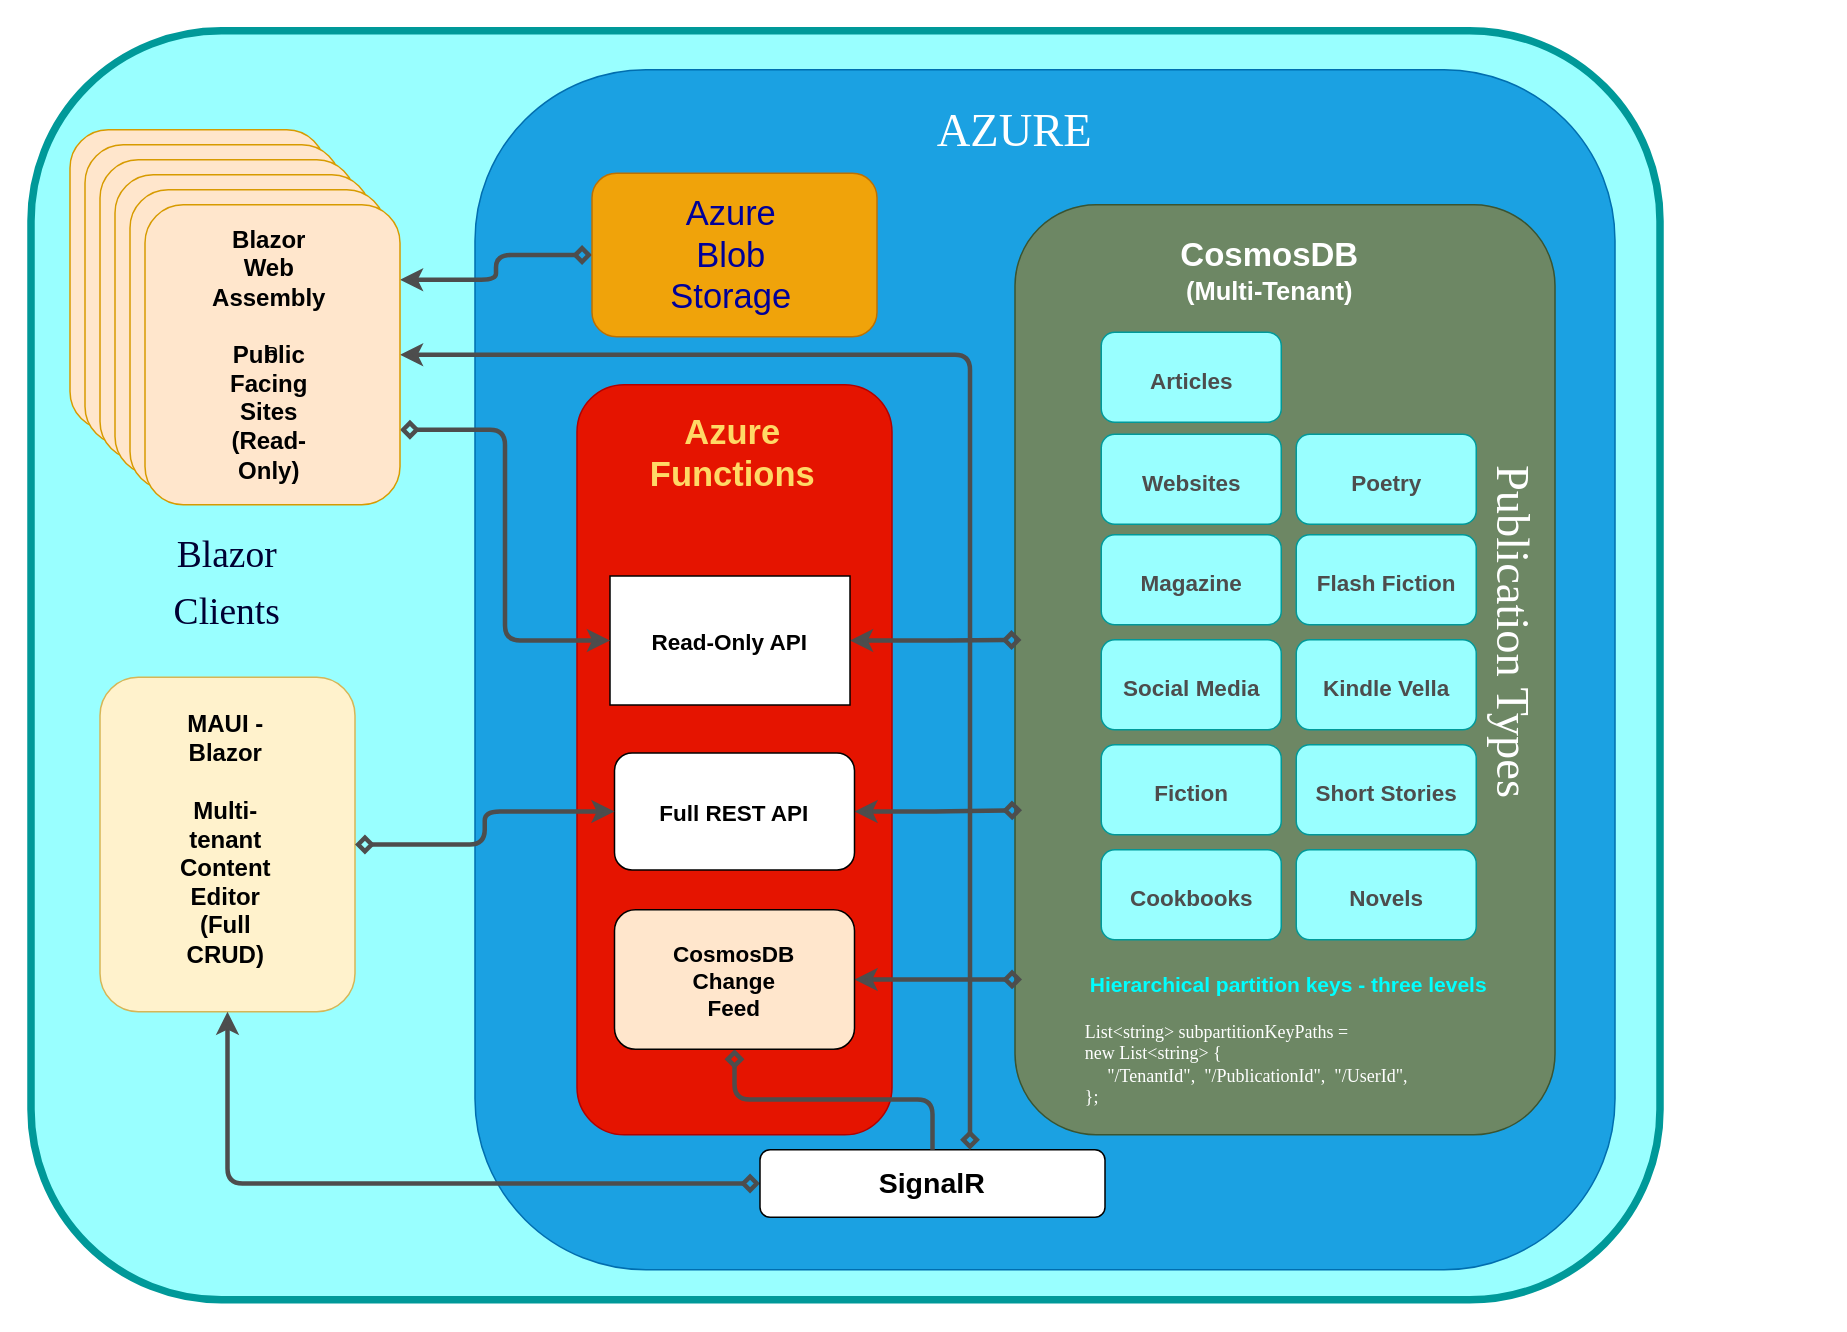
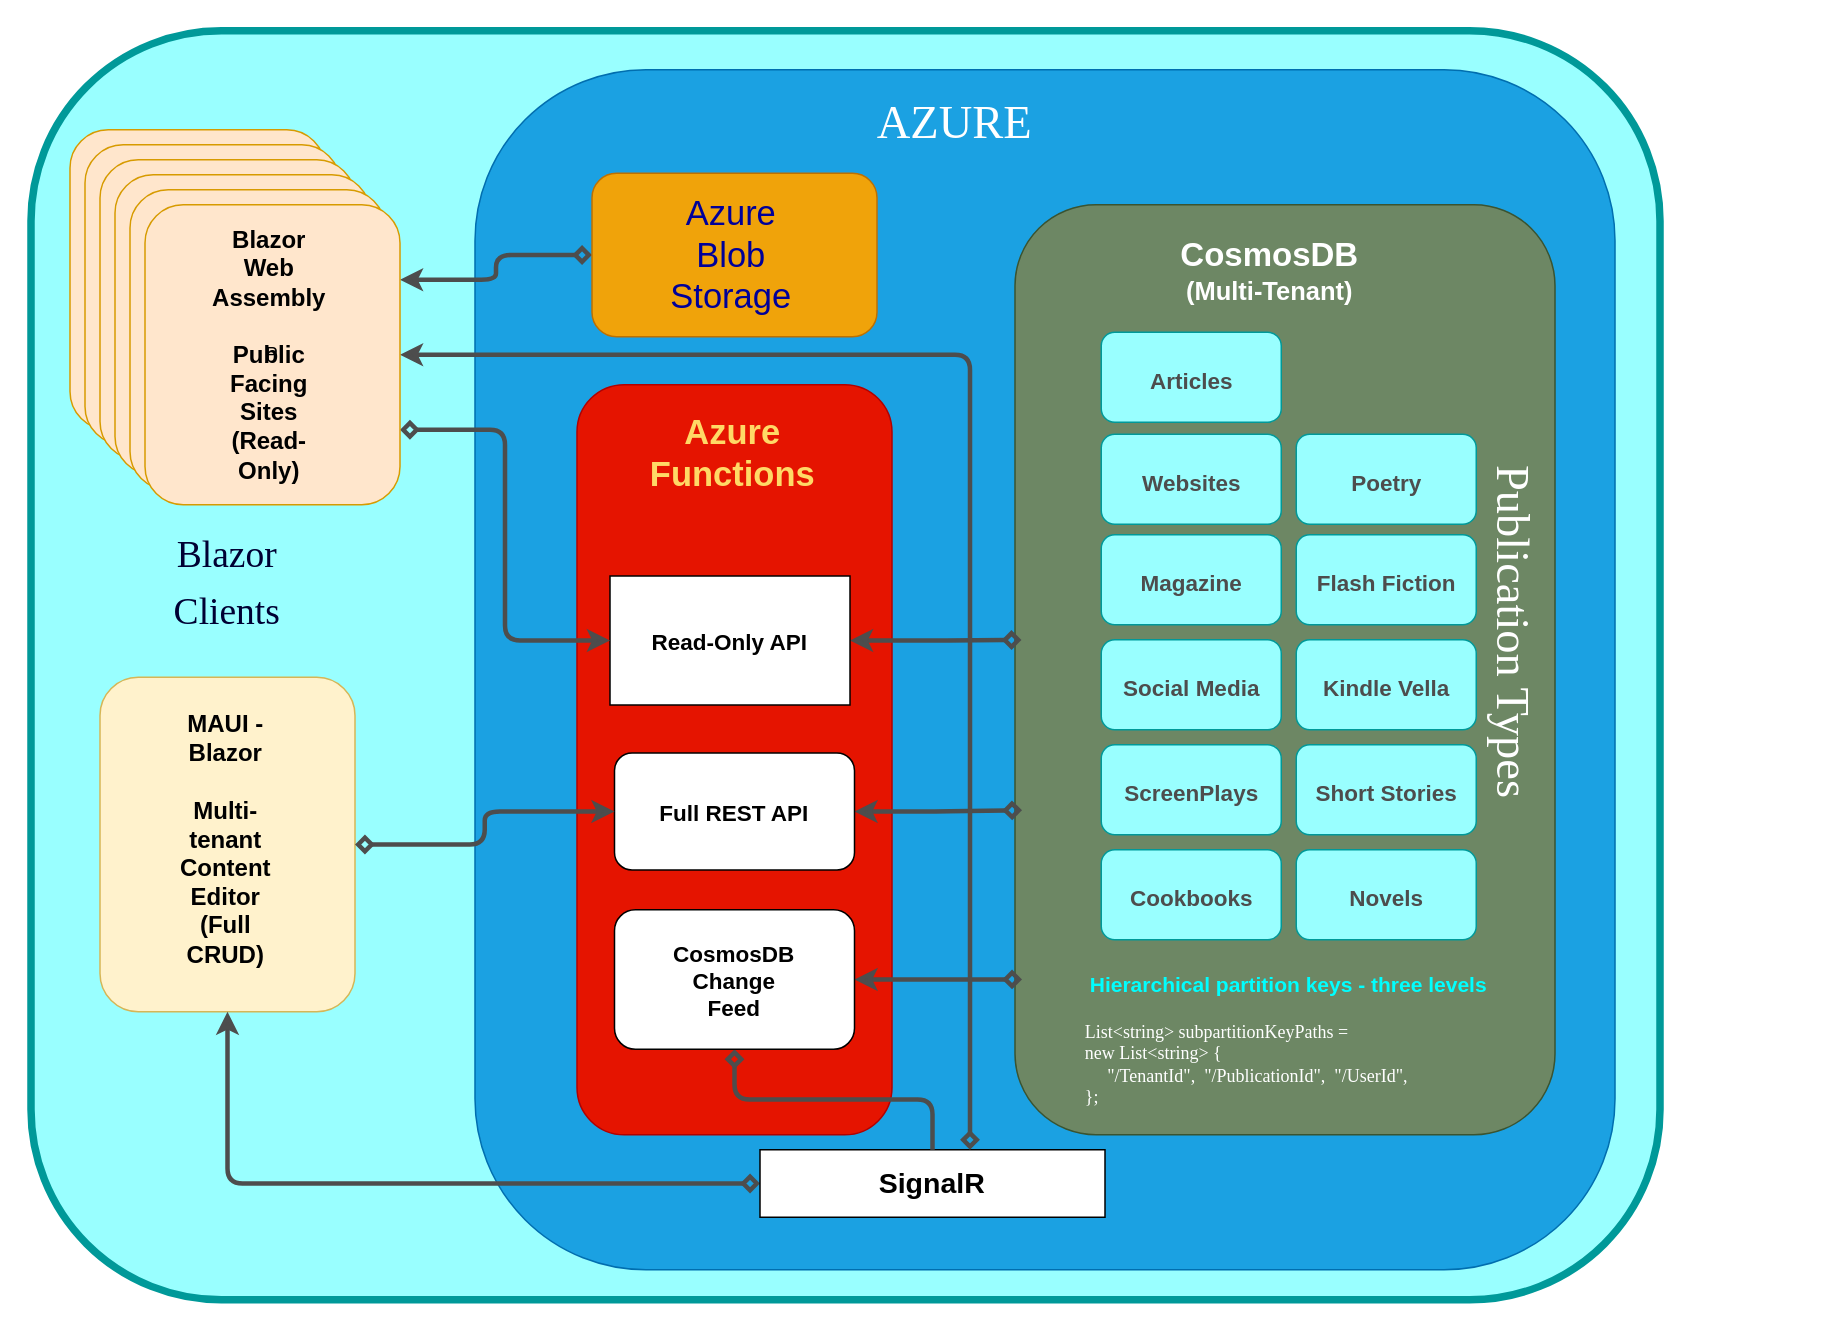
node "AZURE": moved (1015, 130) -> (955, 122)
node "Fiction": label "Fiction" -> "ScreenPlays"
node "CosmosDB Change Feed": fillcolor #ffe6cc -> #ffffff
node "SignalR": shape rounded rectangle -> rectangle
